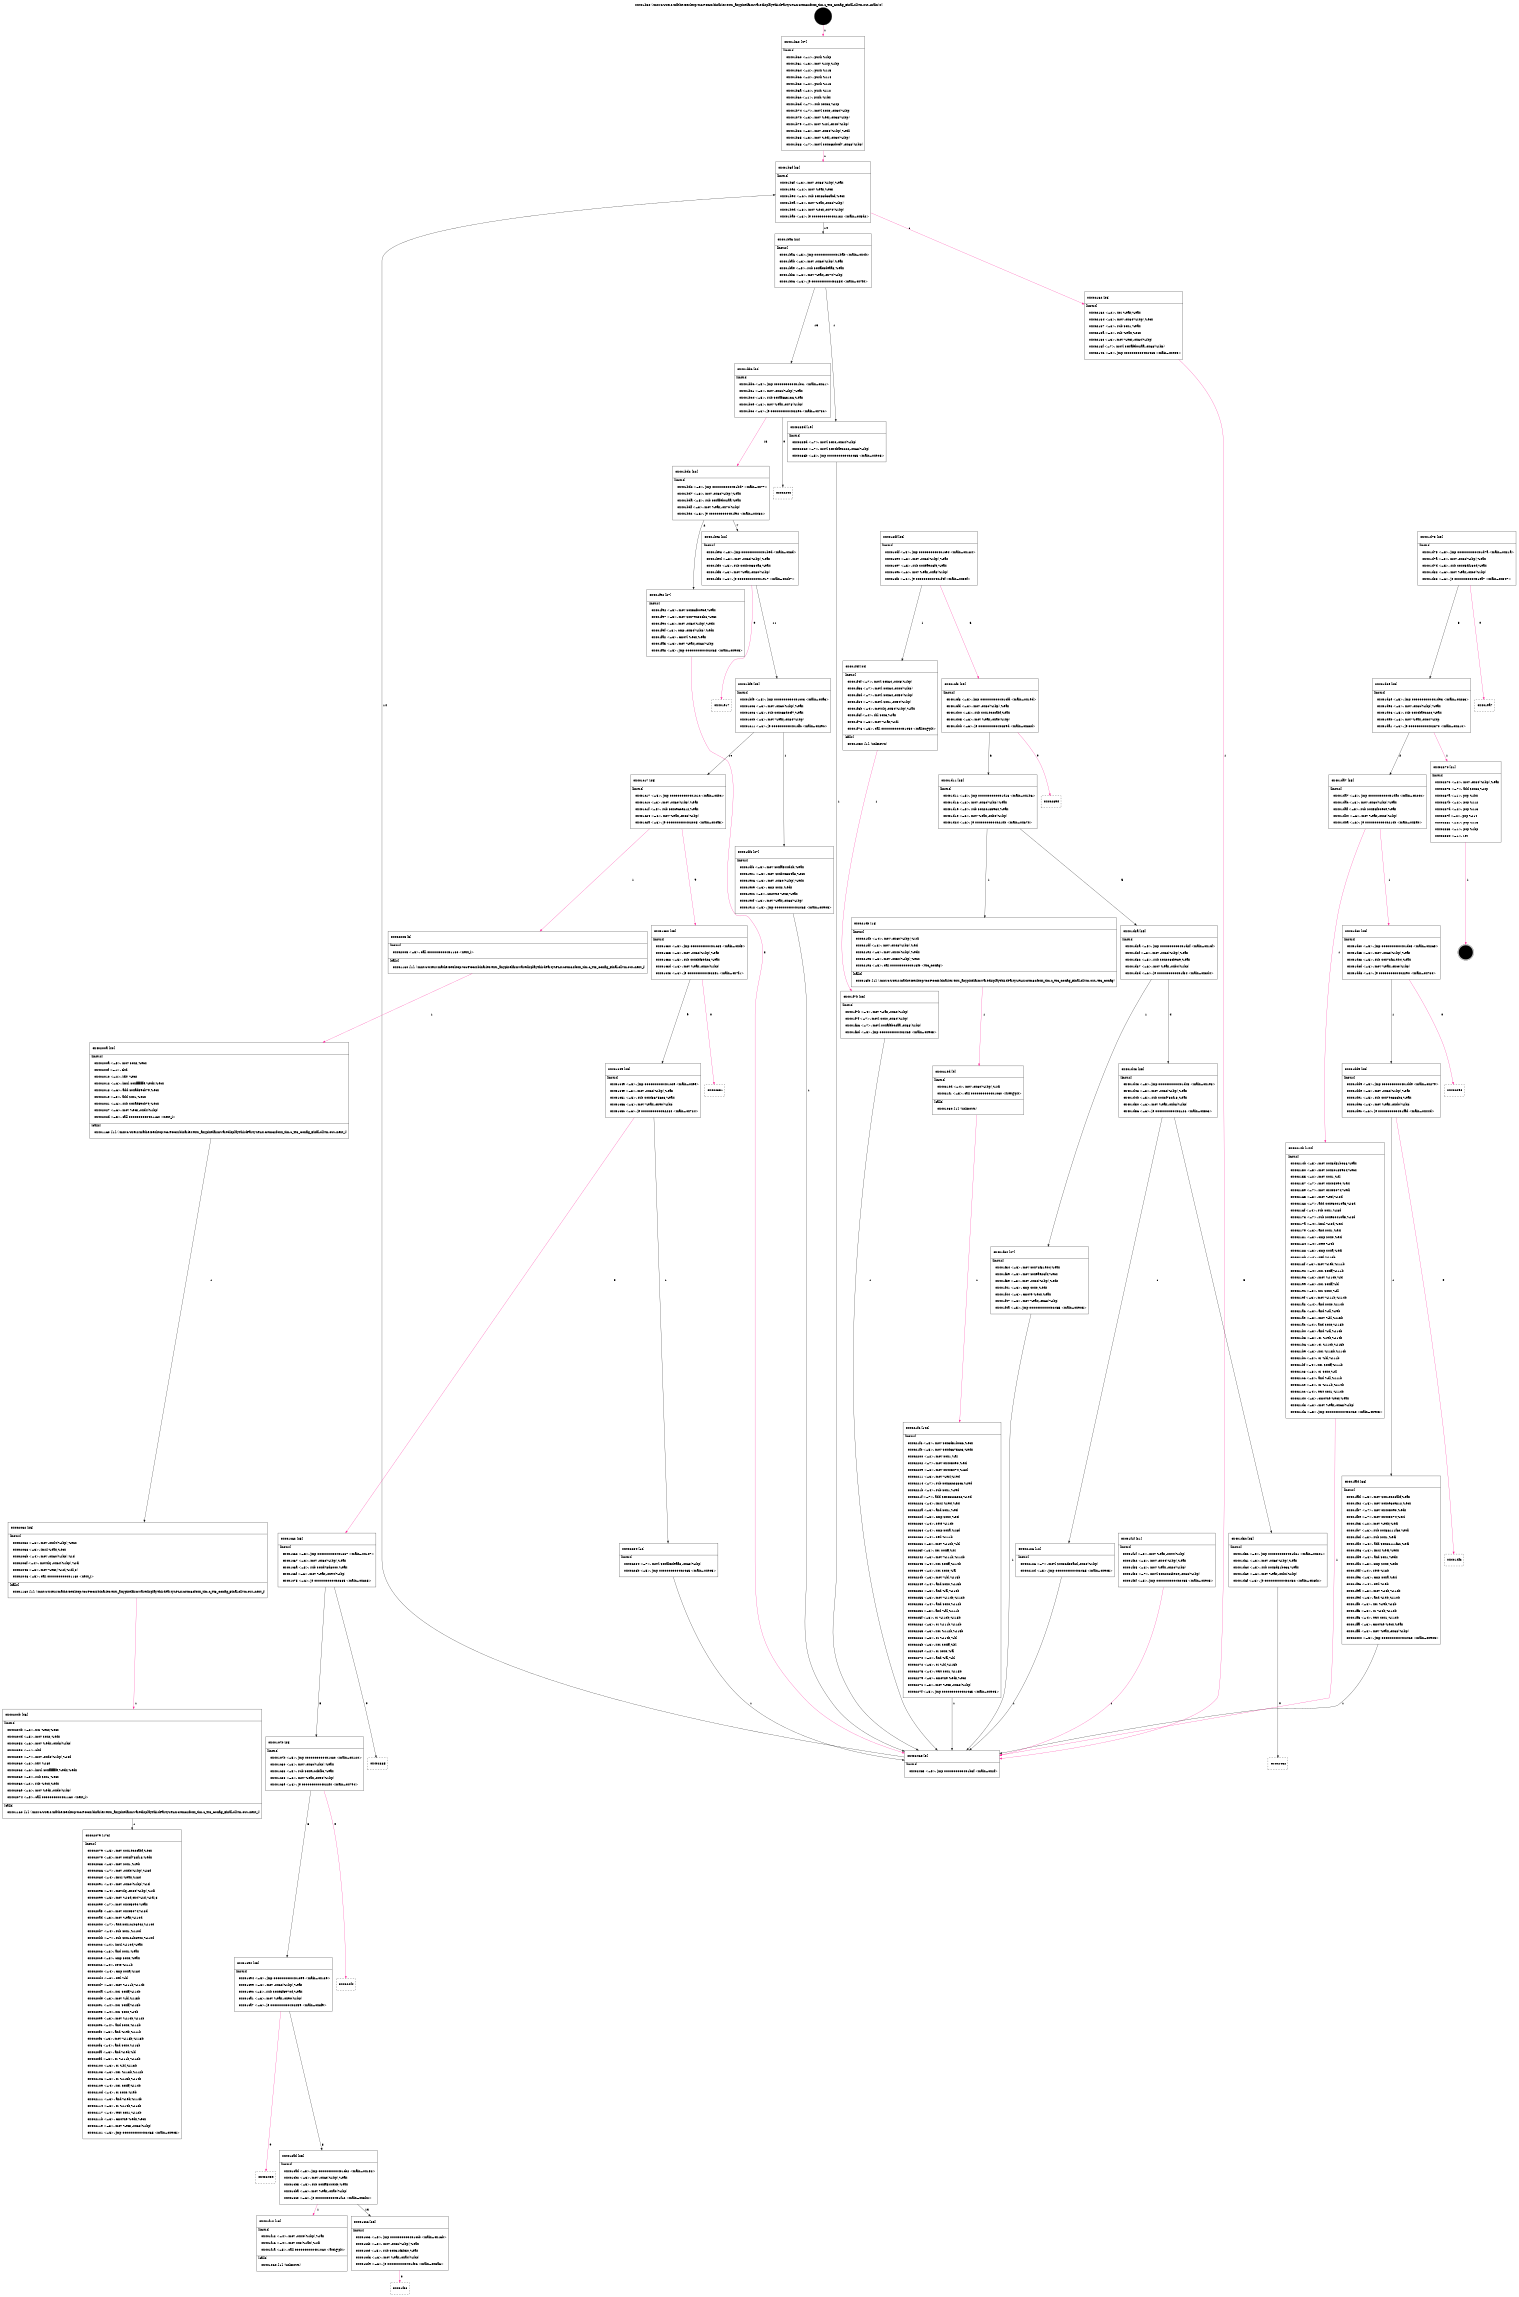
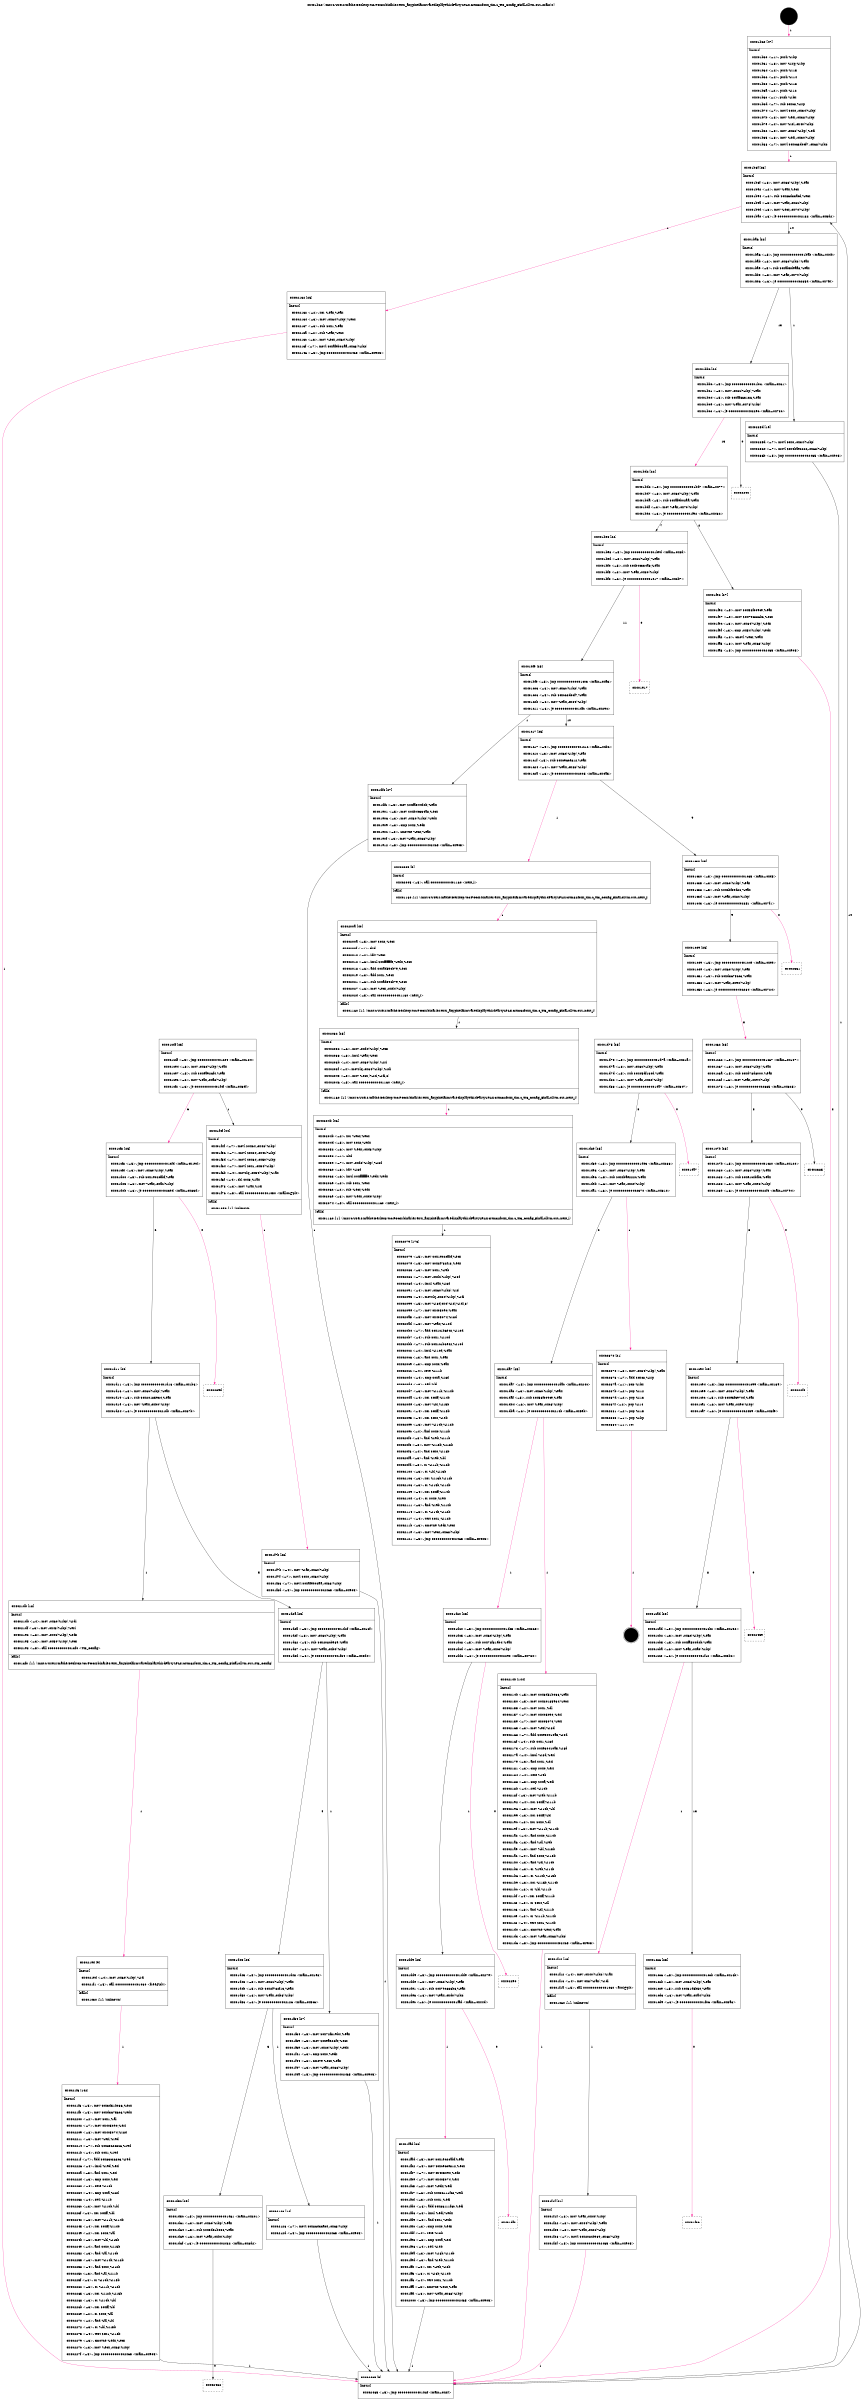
edge "0x401c17 [25]" -> "0x401c30 [25]": color deeppink -> black
edge "0x401dd9 [25]" -> "0x401fad [88]": color black -> deeppink
node "0x402284 [12]": removed
edge "0x401f12 [13]" -> "0x401f1f [21]": added, label "1"
